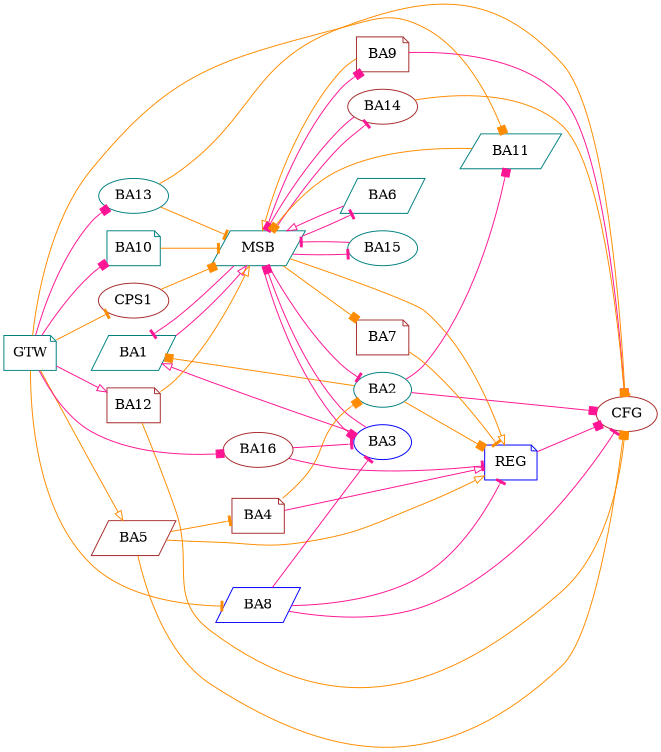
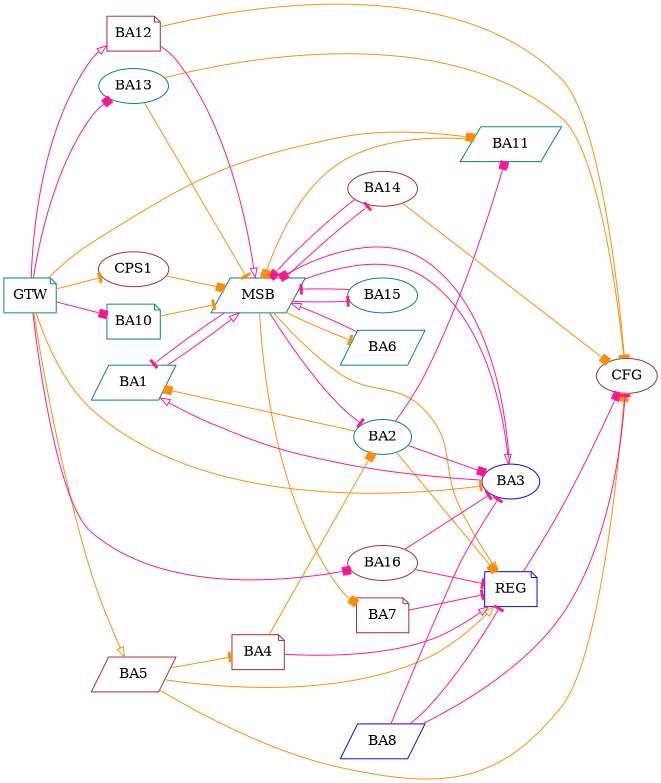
node "BA9": removed
edge "MSB" -> "BA6": color deeppink -> darkorange
edge "BA12" -> "MSB": color darkorange -> deeppink
edge "MSB" -> "BA3": arrowhead box -> onormal
edge "BA7" -> "REG": color darkorange -> deeppink
edge "BA2" -> "CFG": now "BA2" -> "BA3"
edge "GTW" -> "BA8": now "GTW" -> "BA3"
edge "BA12" -> "CFG": arrowhead box -> tee
